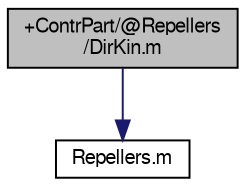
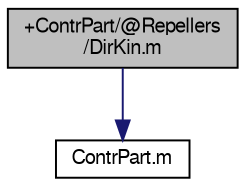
node "Repellers.m": label "Repellers.m" -> "ContrPart.m"
